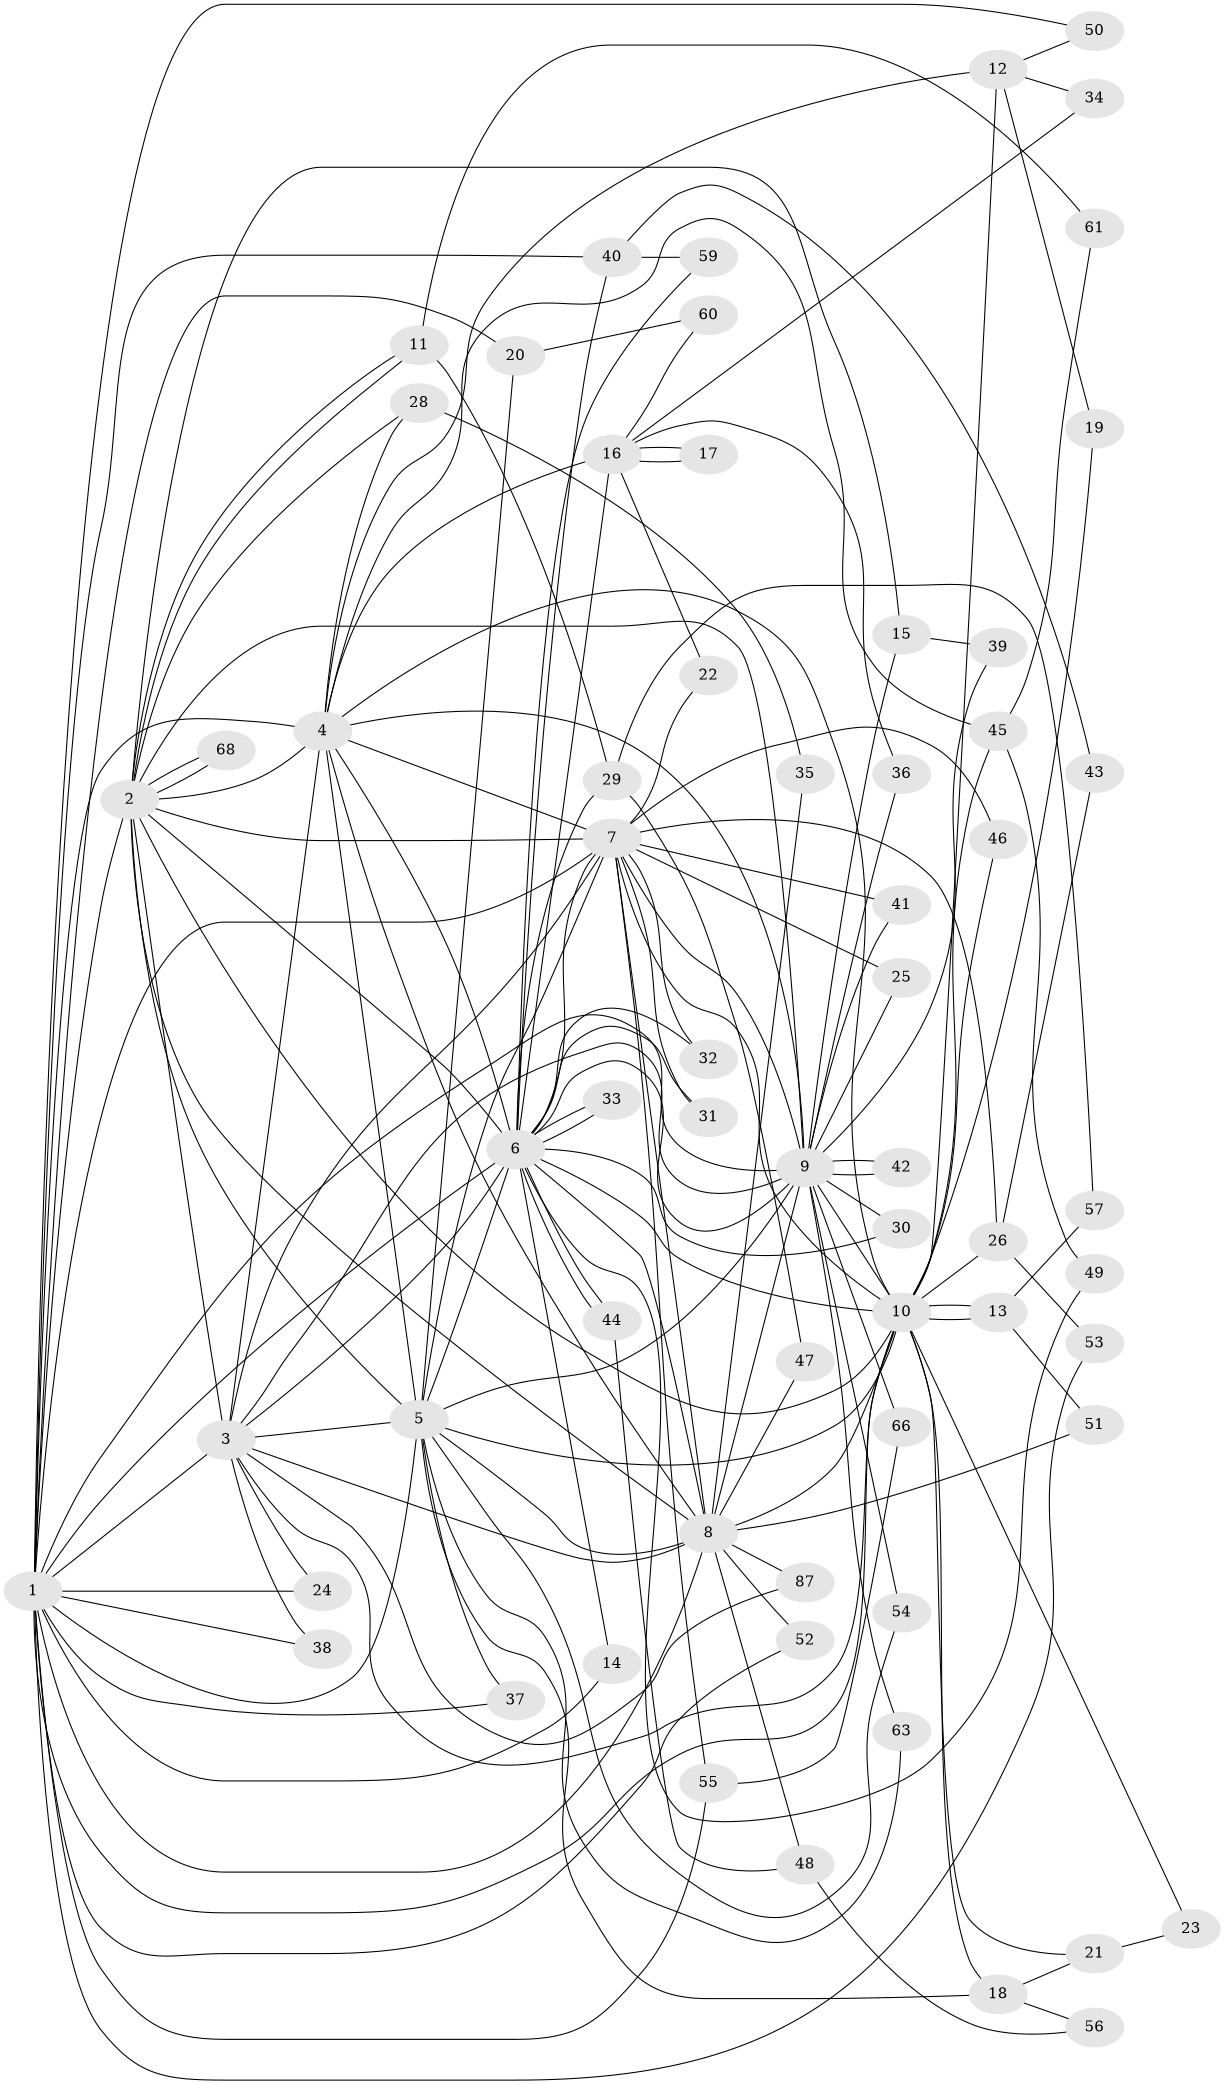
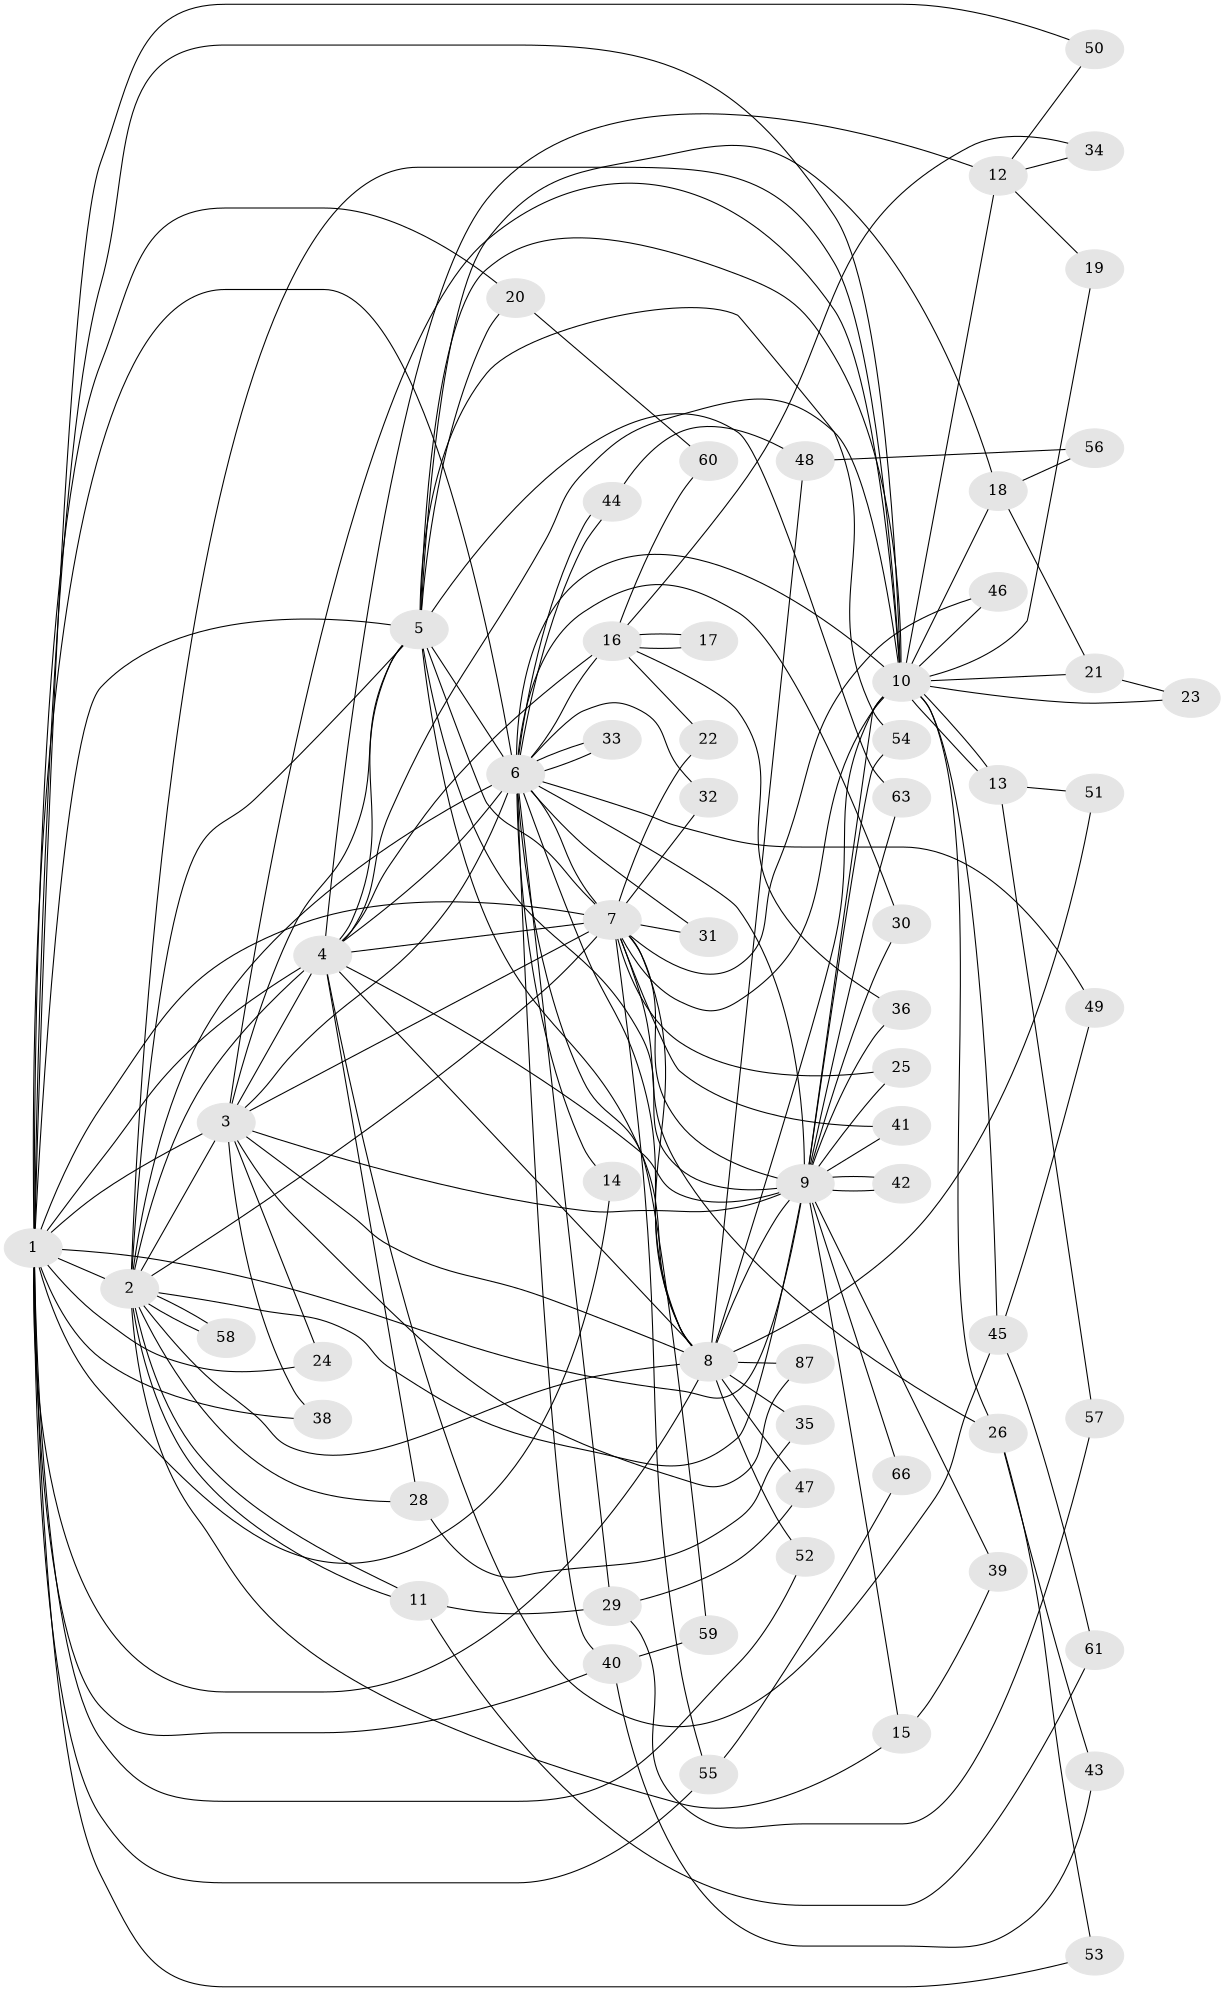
node "68": label "68" -> "58"
node "37": removed
